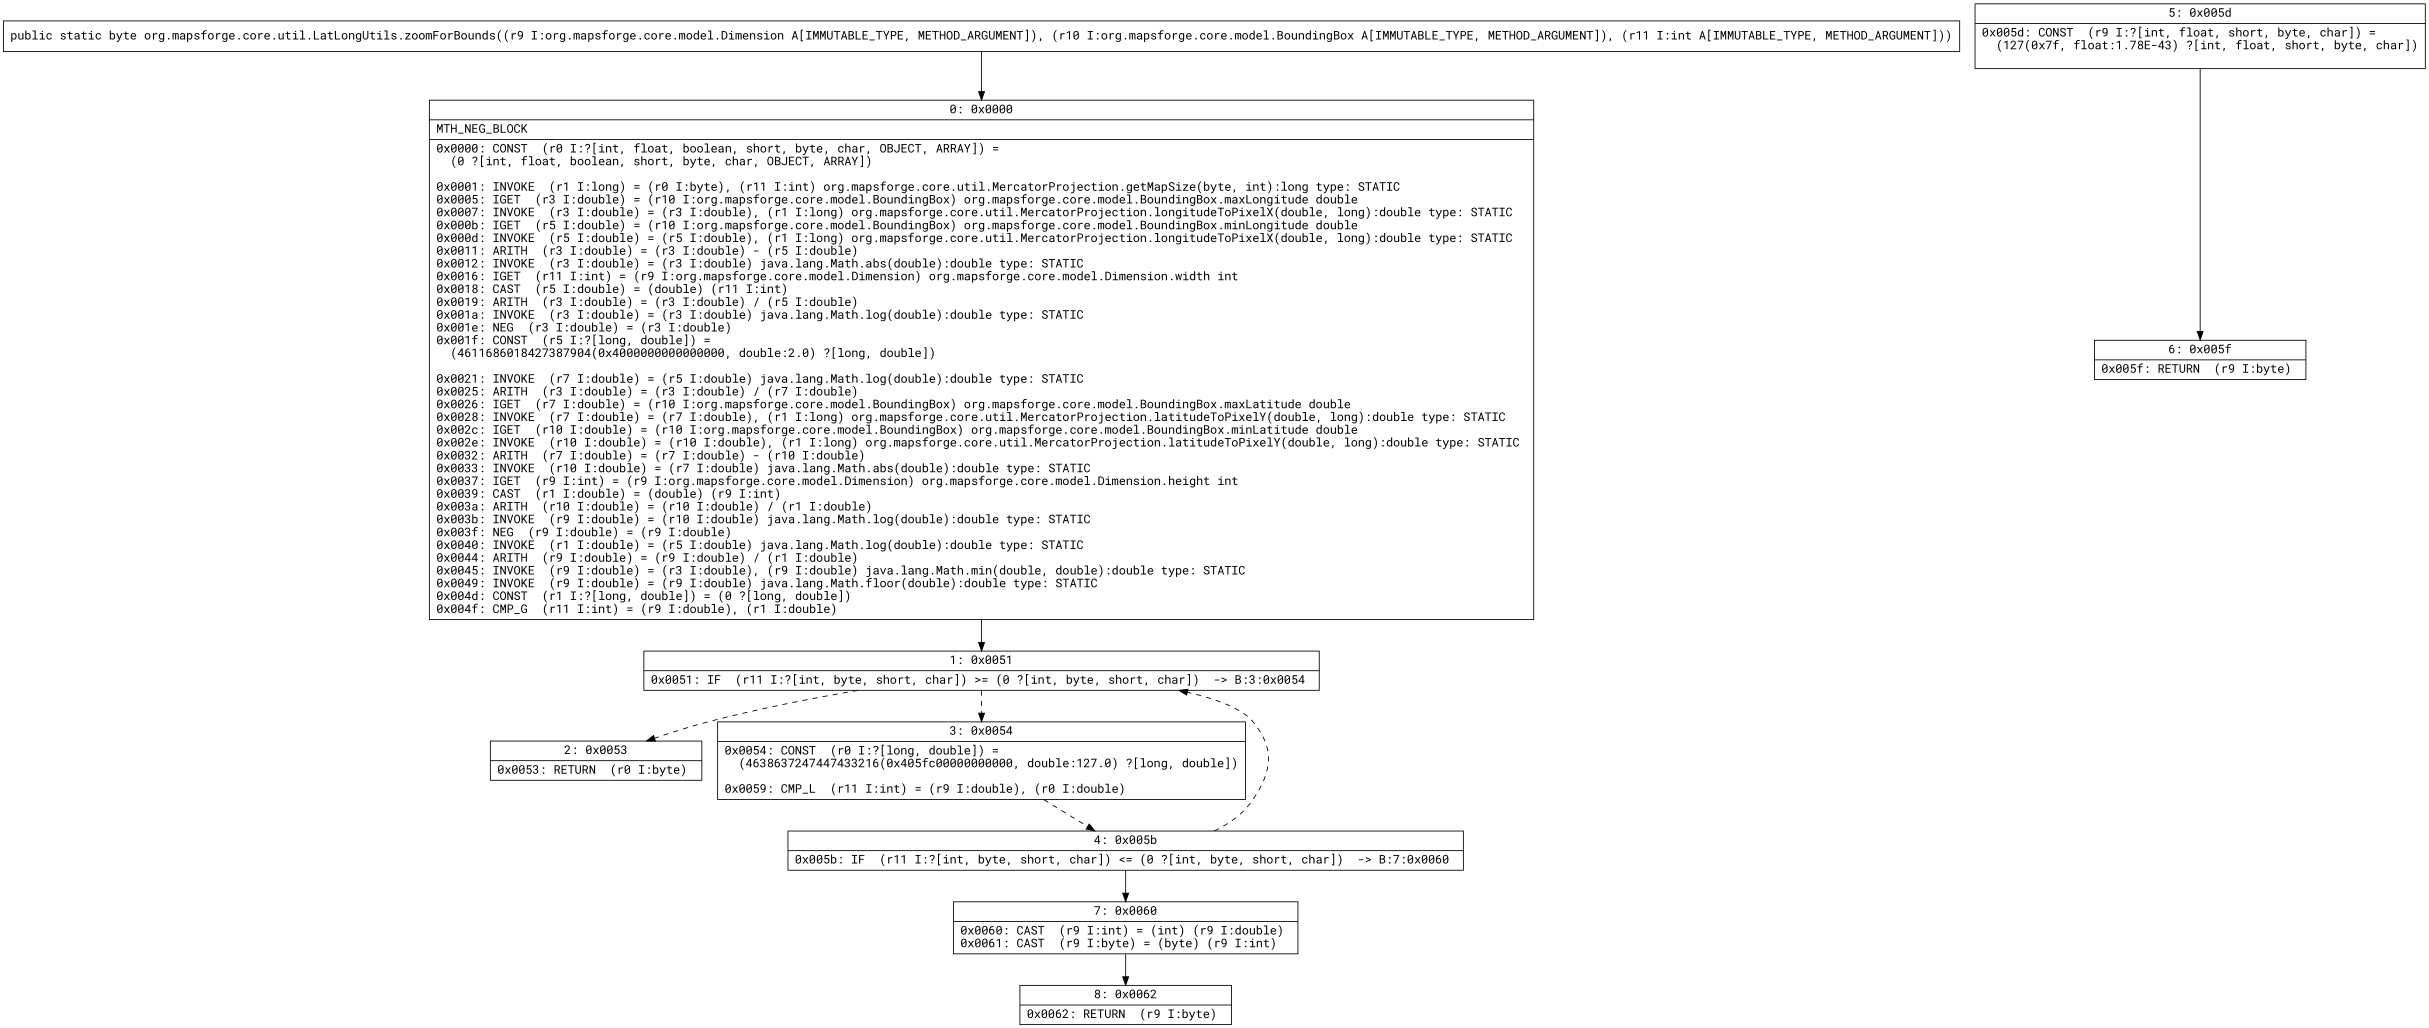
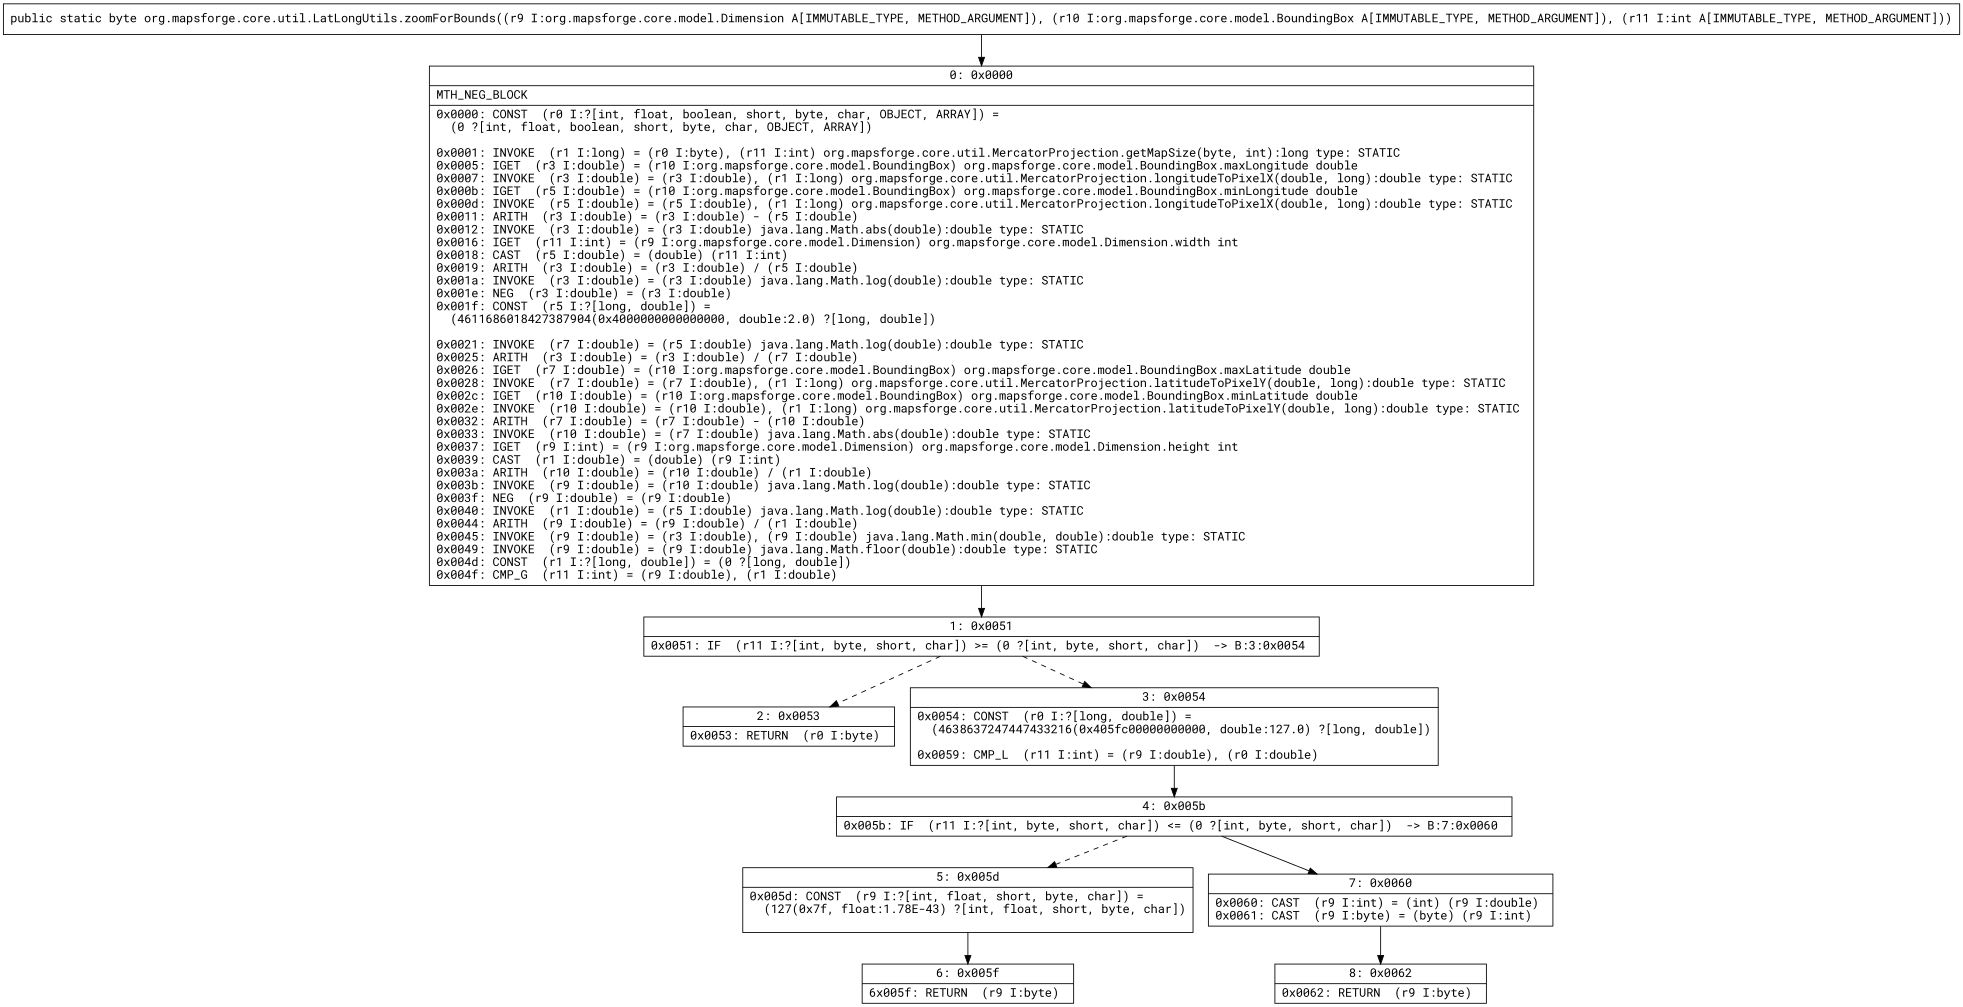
node "6: 0x005f": text "0x005f: RETURN  (r9 I:byte)" -> "6x005f: RETURN  (r9 I:byte)"
edge "4: 0x005b" -> "1: 0x0051": now "4: 0x005b" -> "5: 0x005d"
edge "3: 0x0054" -> "4: 0x005b": style dashed -> solid
